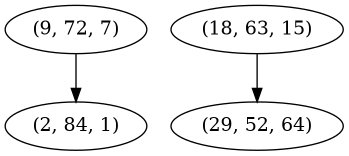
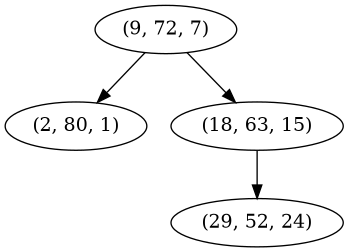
edge "(9, 72, 7)" -> "(18, 63, 15)": added
node "(2, 84, 1)": label "(2, 84, 1)" -> "(2, 80, 1)"
node "(29, 52, 64)": label "(29, 52, 64)" -> "(29, 52, 24)"
